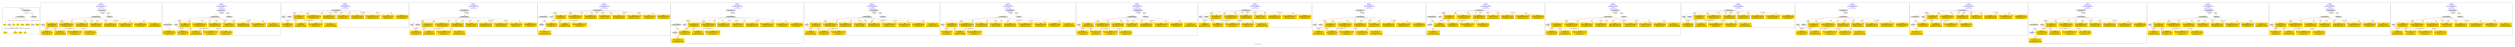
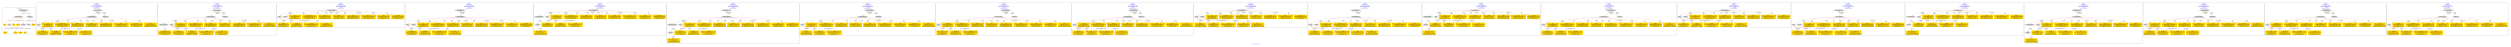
node "medium": removed
node "Artwork_Title": fillcolor gold -> lightgray
